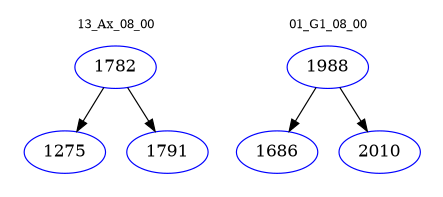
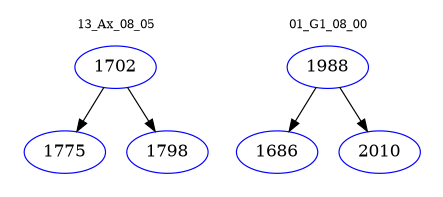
cluster "13_Ax_08_00": label "13_Ax_08_00" -> "13_Ax_08_05"
node "1782": label "1782" -> "1702"
node "1275": label "1275" -> "1775"
node "1791": label "1791" -> "1798"
